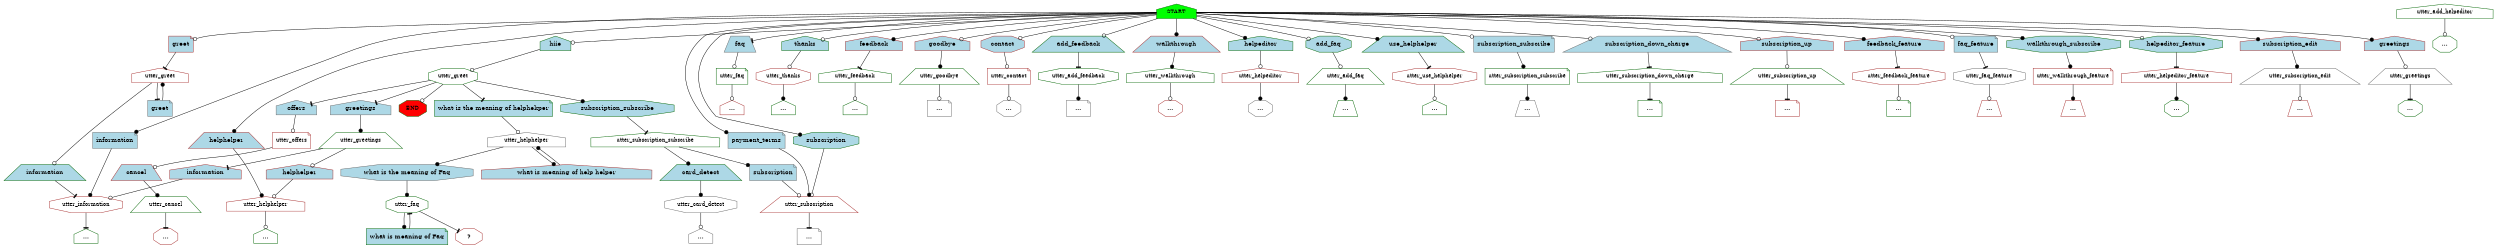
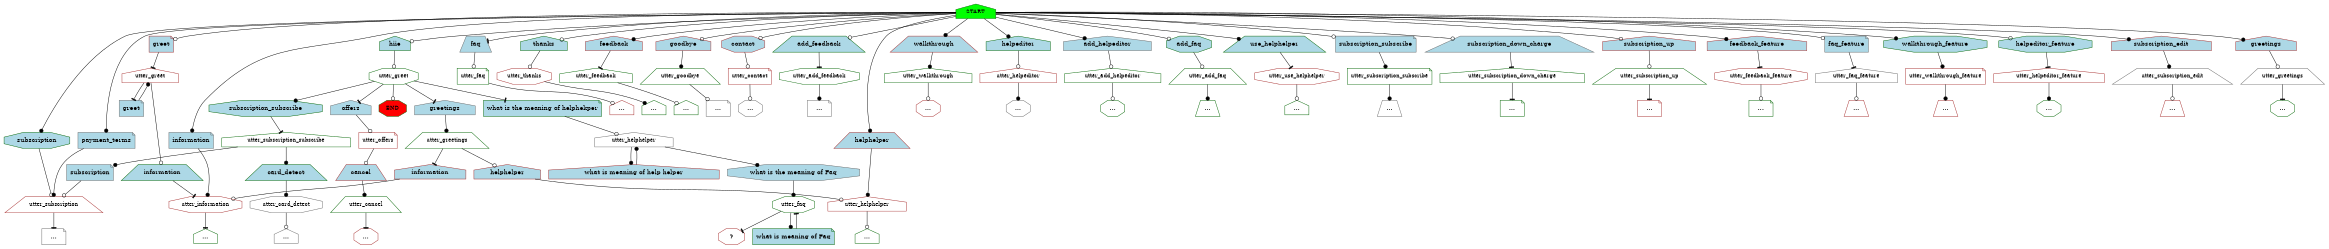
node "add_helpeditor": added
node "walkthrough_subscribe": label "walkthrough_subscribe" -> "walkthrough_feature"
node "utter_faq_feature": shape octagon -> house
